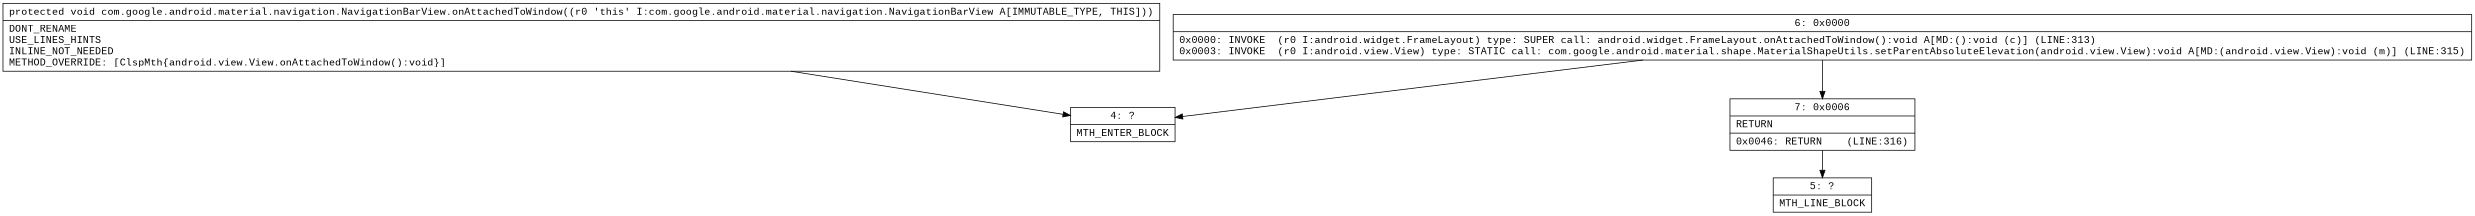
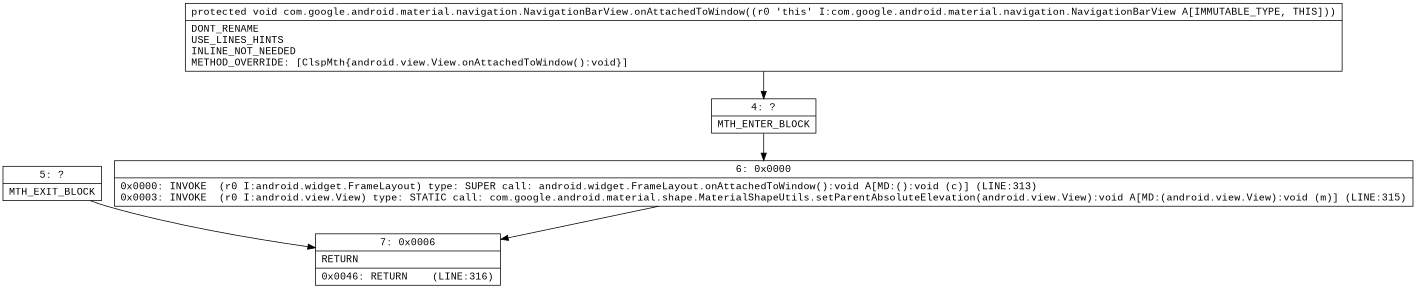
edge "6: 0x0000" -> "4: ?": reversed
edge "7: 0x0006" -> "5: ?": reversed
node "5: ?": text "MTH_LINE_BLOCK" -> "MTH_EXIT_BLOCK"
